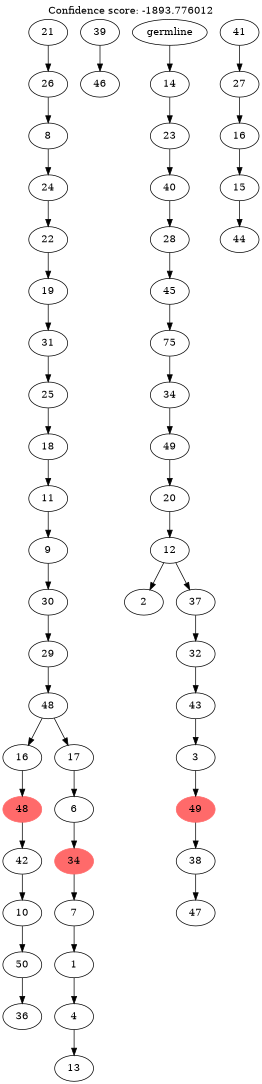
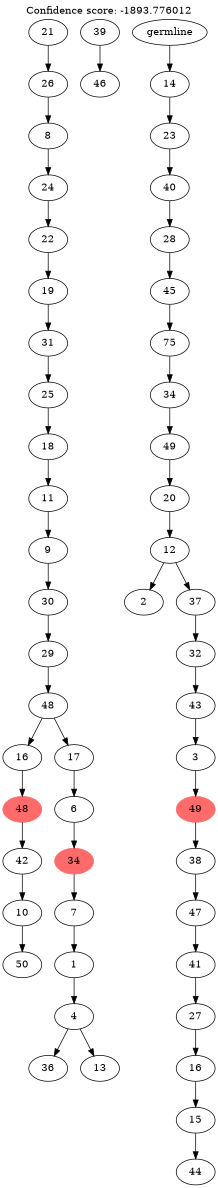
edge "47" -> "41": added
edge "50" -> "36": now "4" -> "36"
